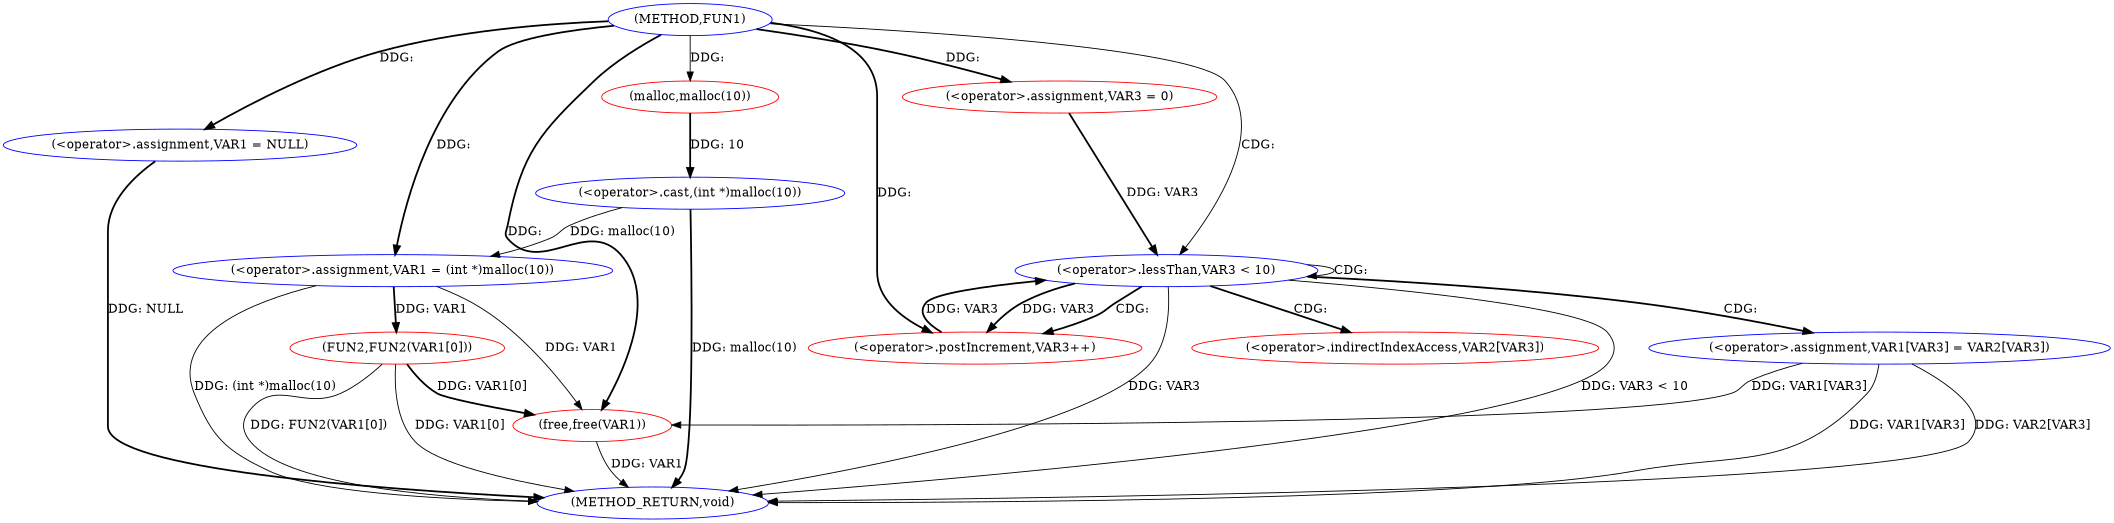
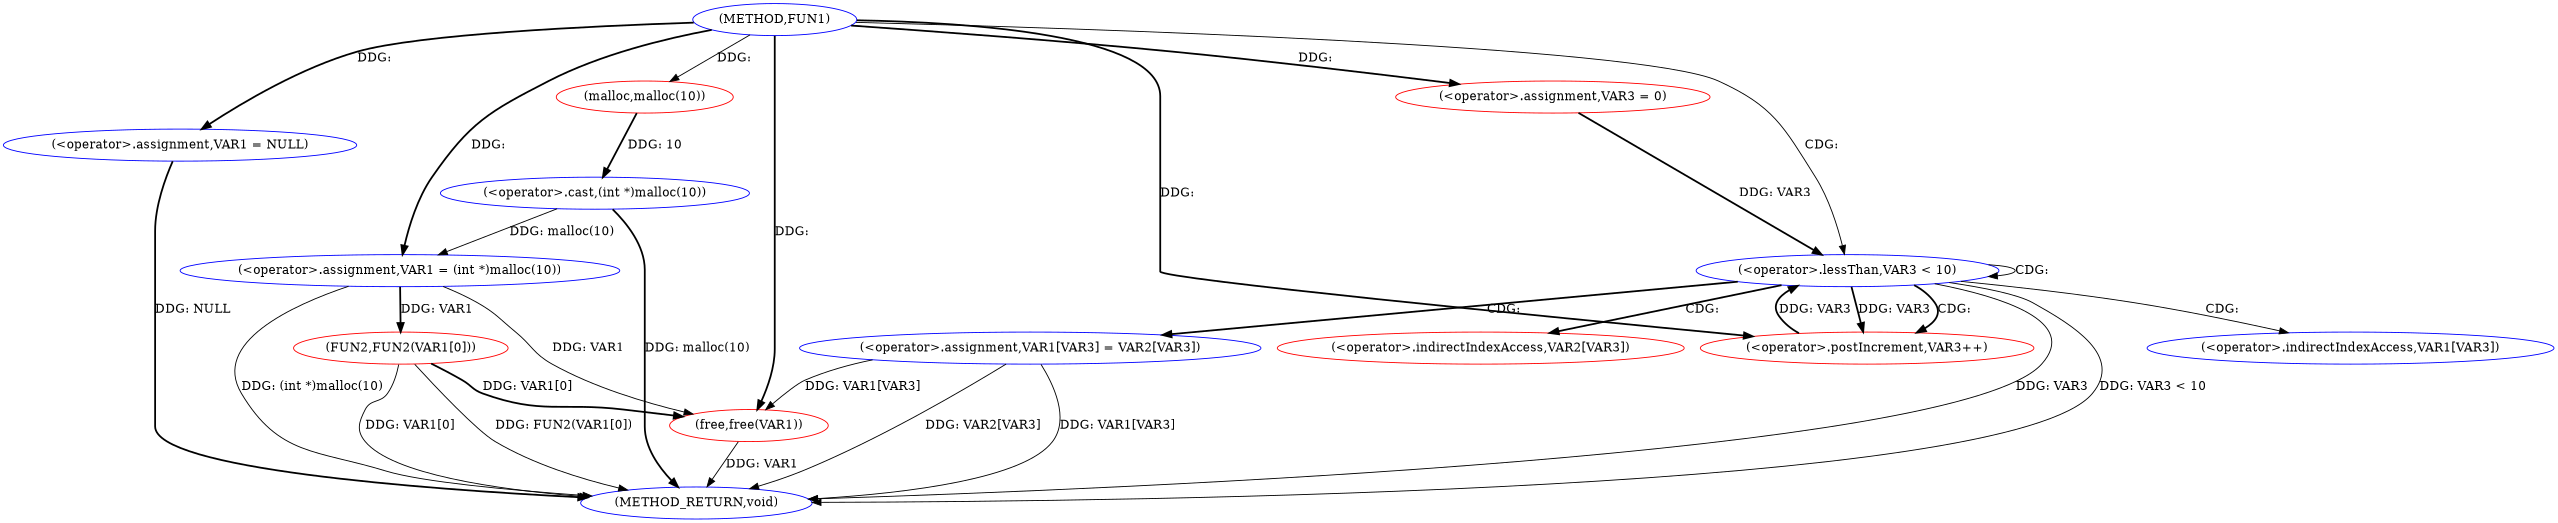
node "(<operator>.indirectIndexAccess,VAR1[VAR3])": added
